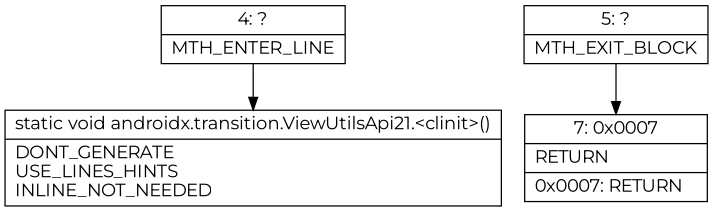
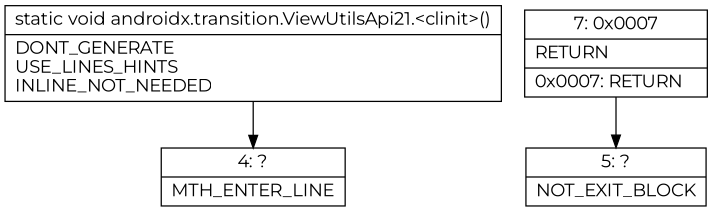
node "5: ?": text "MTH_EXIT_BLOCK" -> "NOT_EXIT_BLOCK"
edge "4: ?" -> "static void androidx.transition.ViewUtilsApi21.<clinit>()": reversed
edge "5: ?" -> "7: 0x0007": reversed
